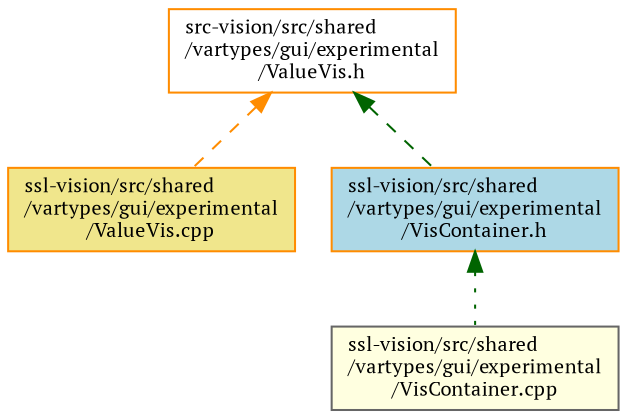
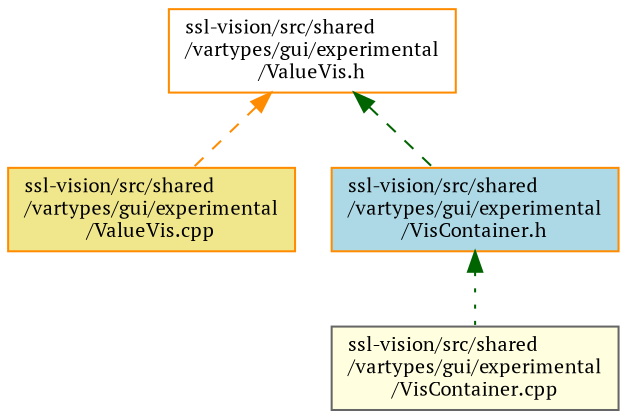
node "src-vision/src/shared /vartypes/gui/experimental /ValueVis.h": label "src-vision/src/shared /vartypes/gui/experimental /ValueVis.h" -> "ssl-vision/src/shared /vartypes/gui/experimental /ValueVis.h"
